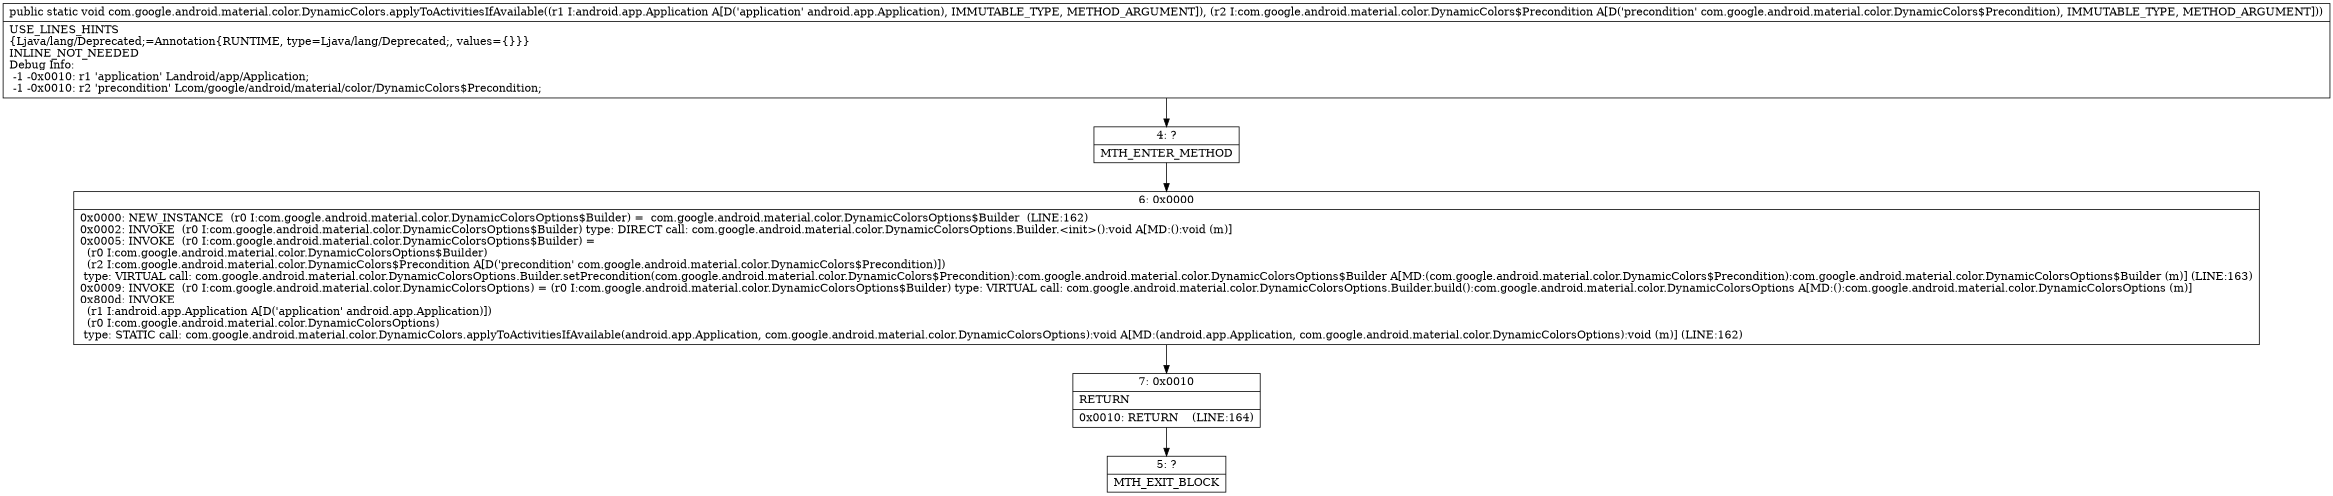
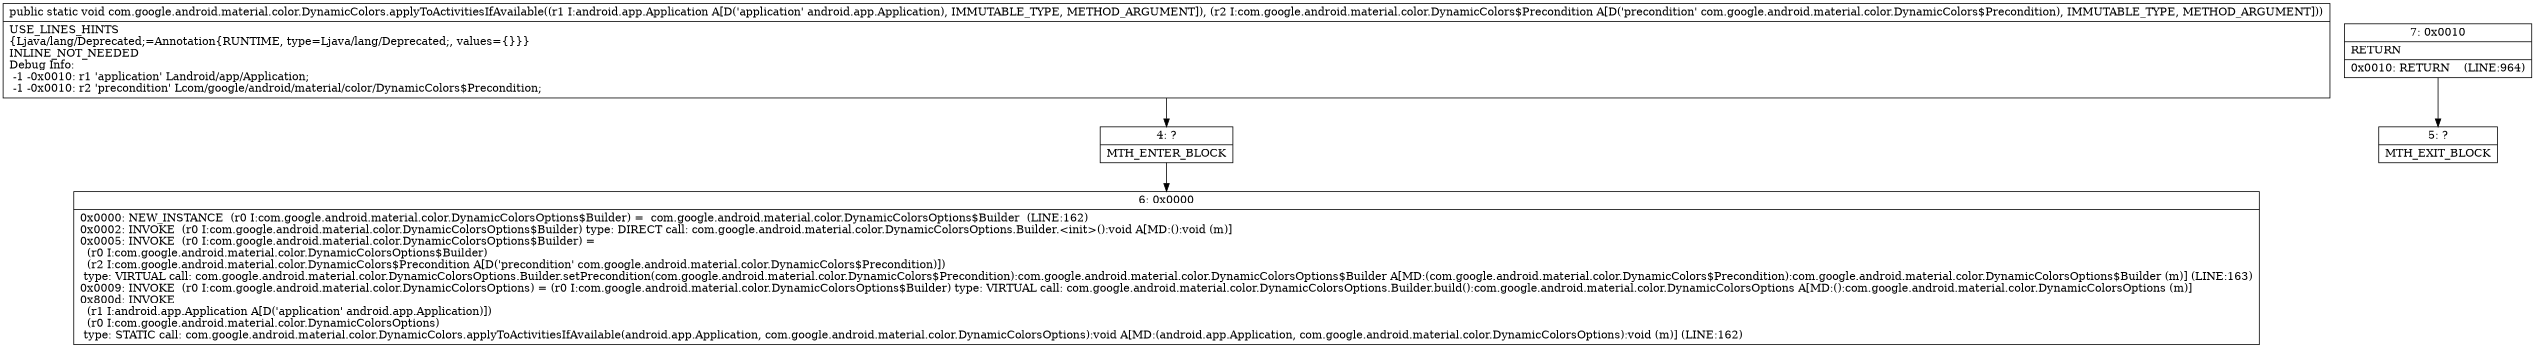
node "4: ?": text "MTH_ENTER_METHOD" -> "MTH_ENTER_BLOCK"
edge "6: 0x0000" -> "7: 0x0010": removed
node "7: 0x0010": text "0x0010: RETURN    (LINE:164)" -> "0x0010: RETURN    (LINE:964)"
